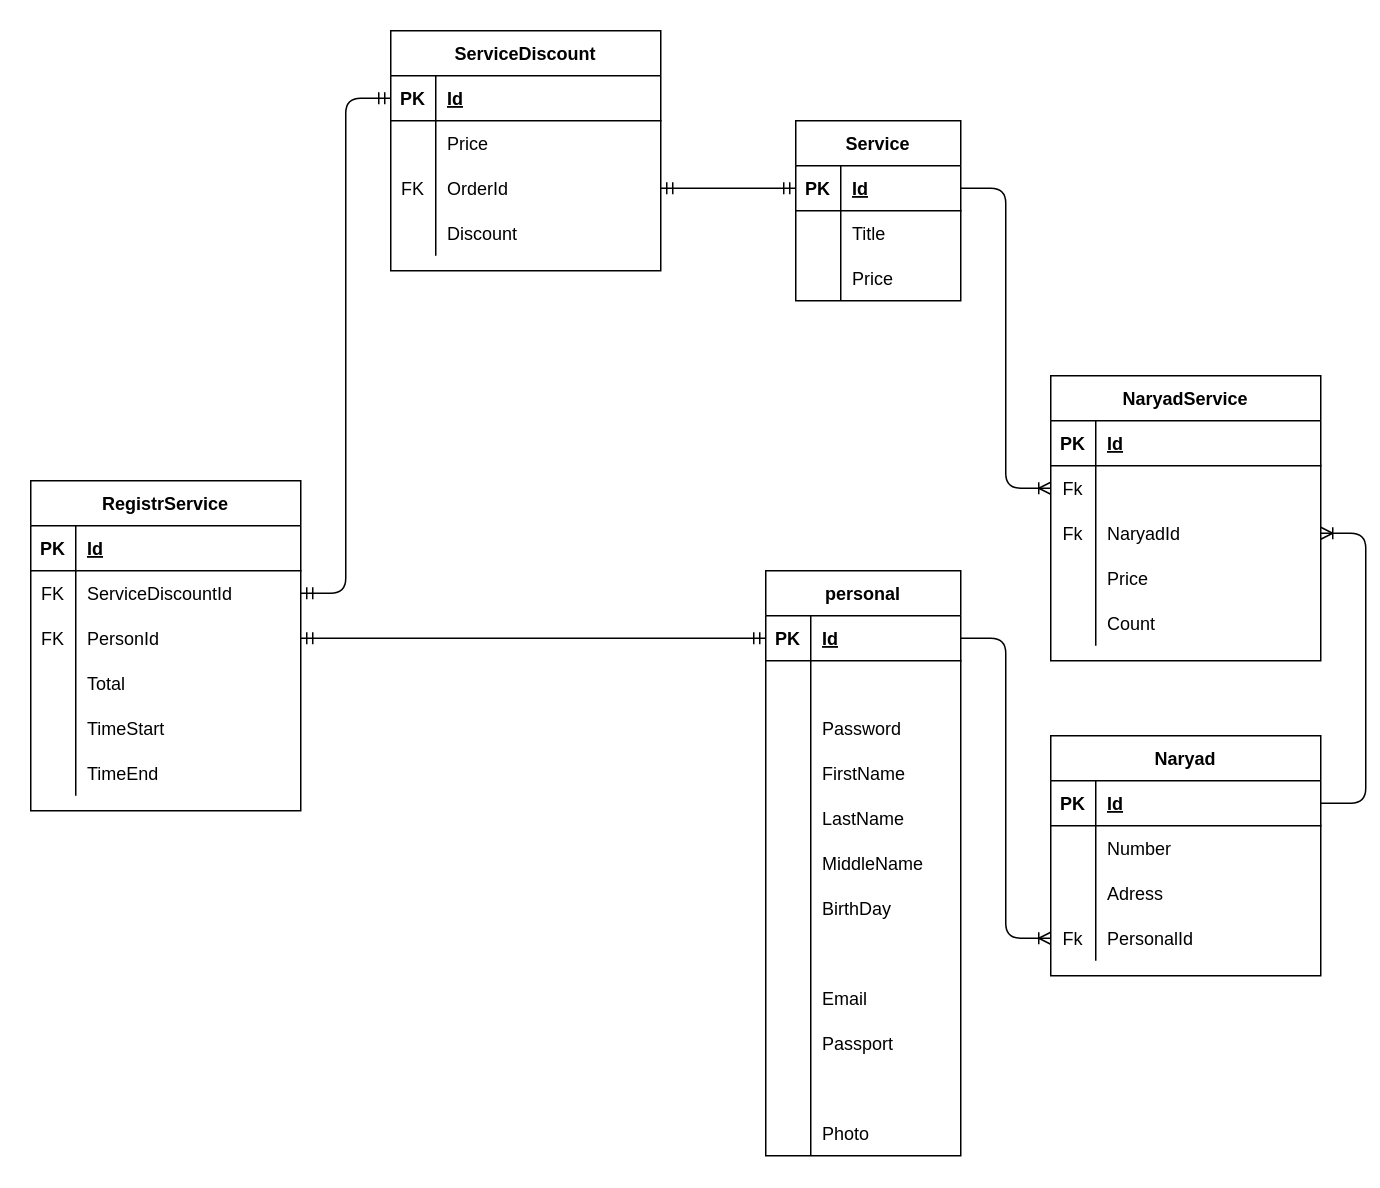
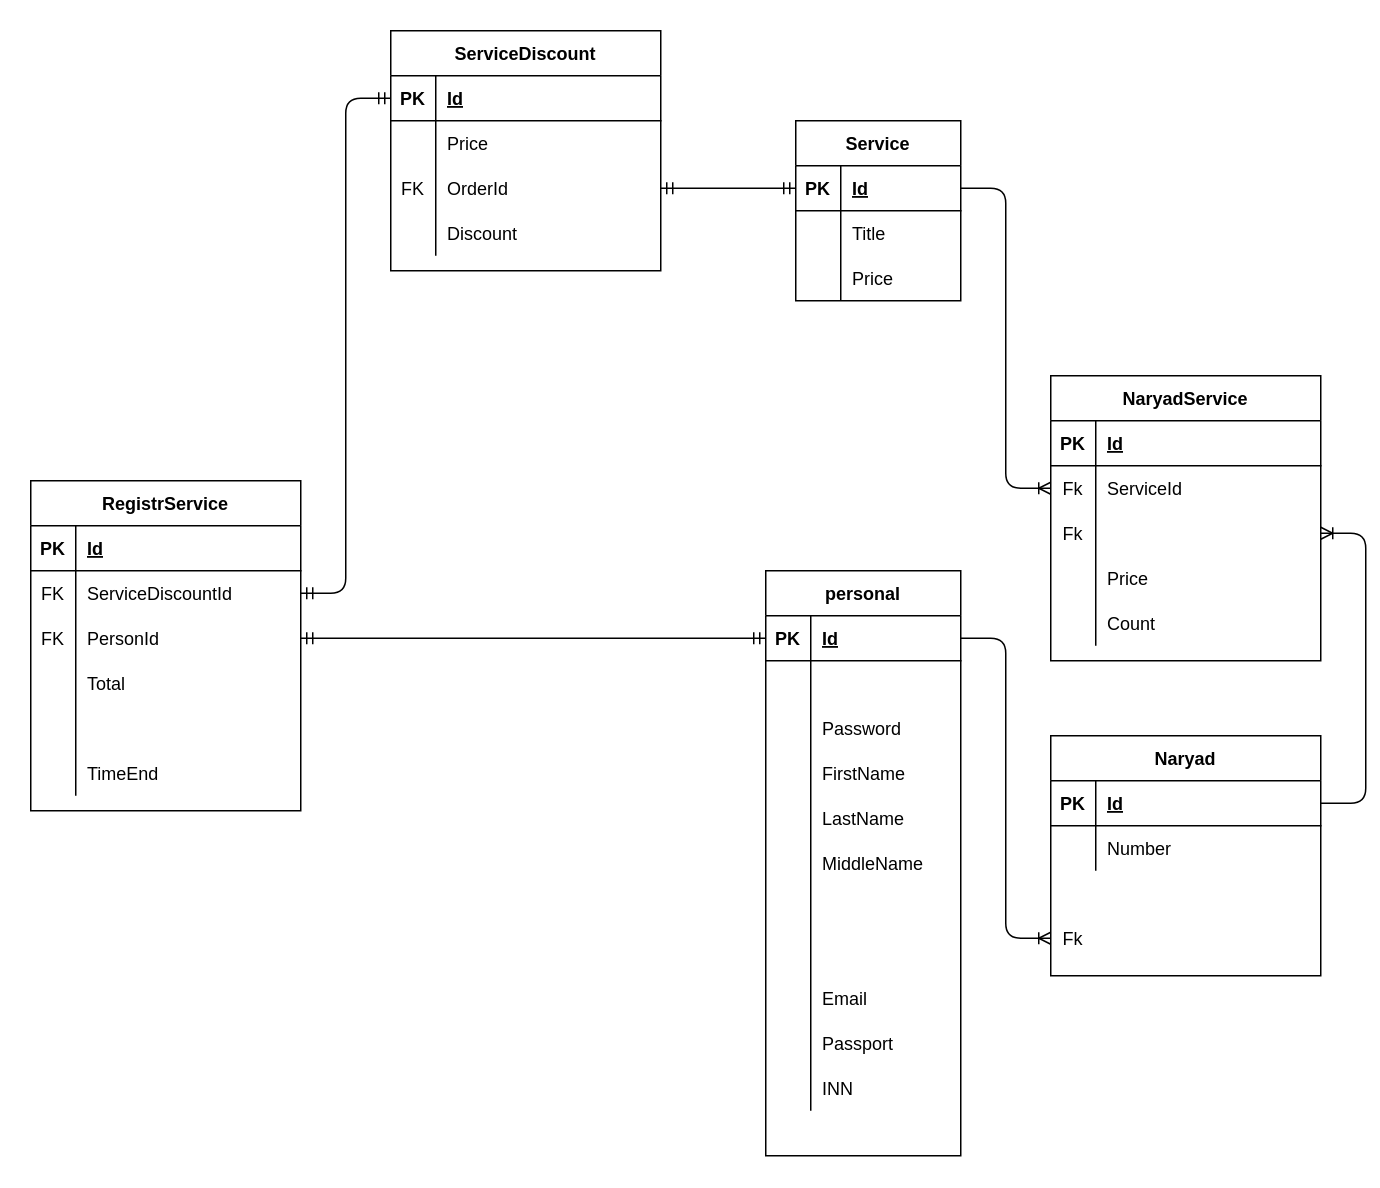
node "ServiceId": added
node "NaryadId": removed
node "TimeStart": removed
node "Adress": removed
node "BirthDay": removed
node "PersonalId": removed
node "INN": added
node "Photo": removed
